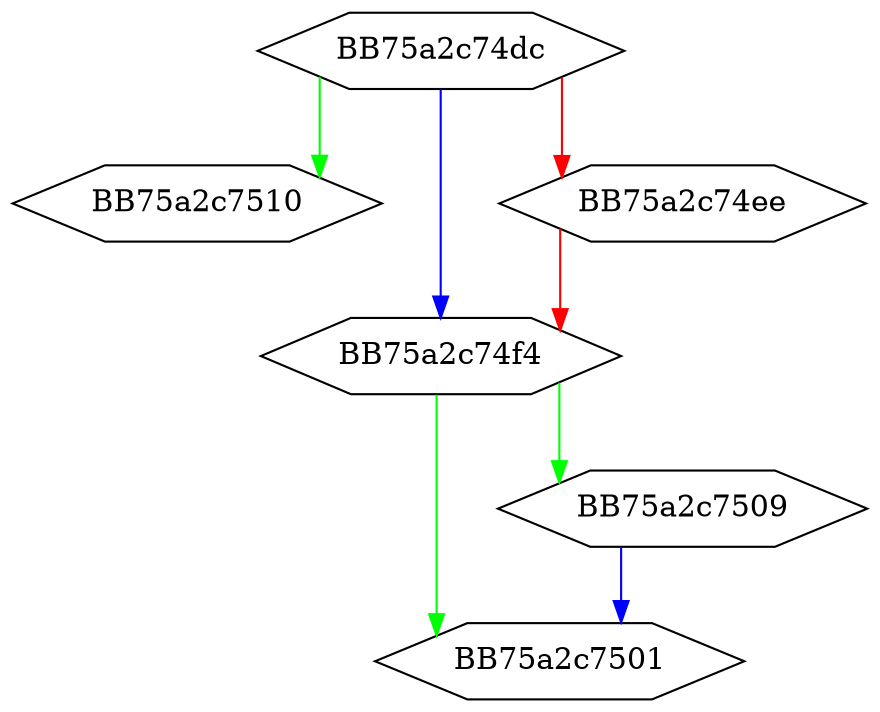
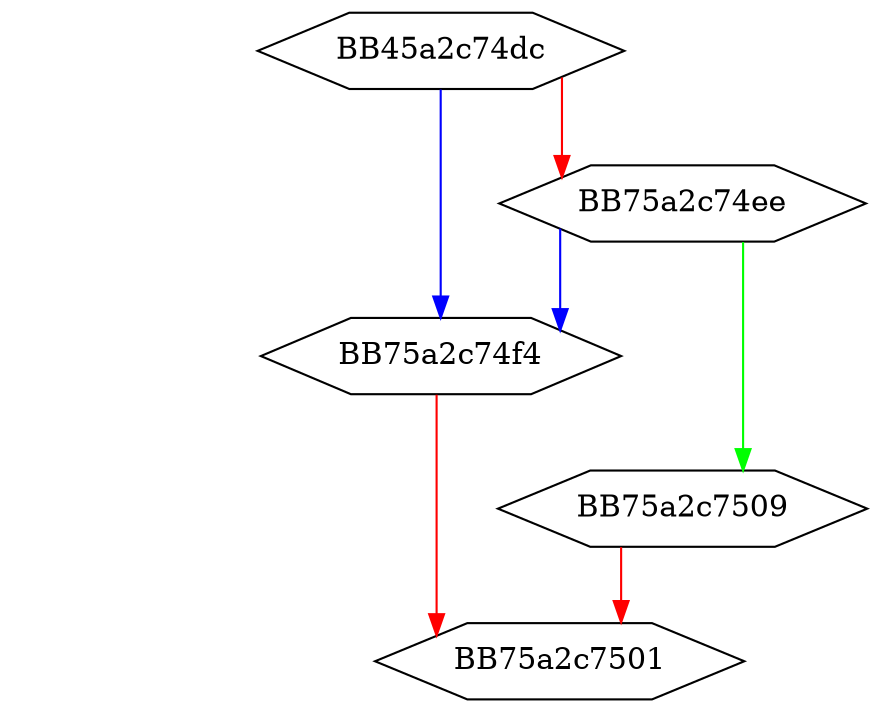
node "BB75a2c74dc": label "BB75a2c74dc" -> "BB45a2c74dc"
node "BB75a2c7510": removed
edge "BB75a2c74ee" -> "BB75a2c74f4": color red -> blue
edge "BB75a2c74f4" -> "BB75a2c7509": now "BB75a2c74ee" -> "BB75a2c7509"
edge "BB75a2c74f4" -> "BB75a2c7501": color green -> red
edge "BB75a2c7509" -> "BB75a2c7501": color blue -> red
